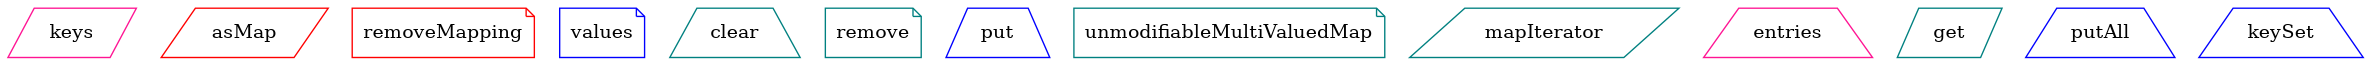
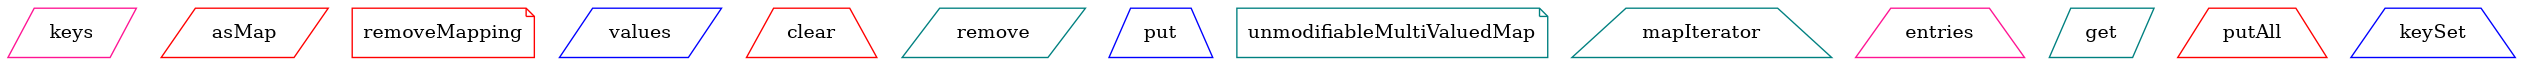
node "values": shape note -> parallelogram
node "clear": color teal -> red
node "remove": shape note -> parallelogram
node "mapIterator": shape parallelogram -> trapezium
node "putAll": color blue -> red
